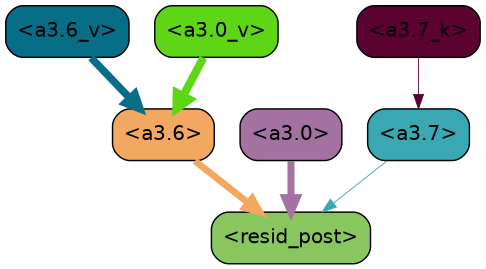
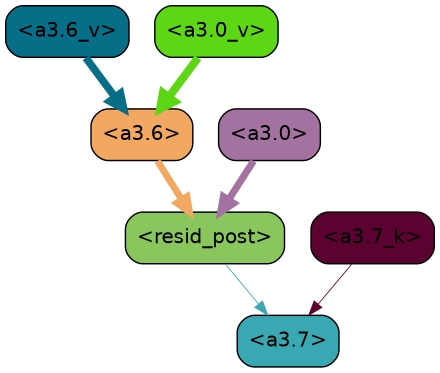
edge "<a3.7>" -> "<resid_post>": reversed
